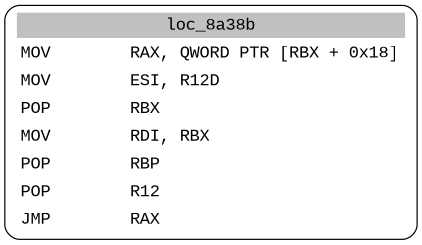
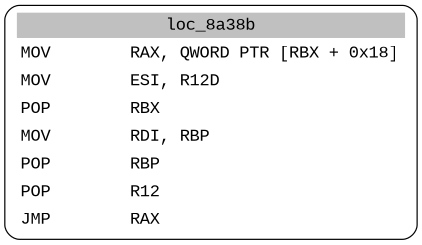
node "loc_8a38b": text "MOV        RDI, RBX" -> "MOV        RDI, RBP"
